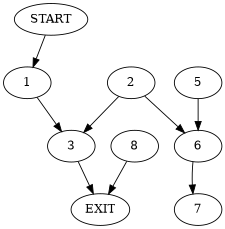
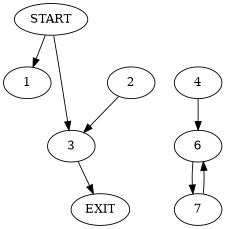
node "5": label "5" -> "4"
edge "1" -> "3": now "START" -> "3"
edge "2" -> "6": now "7" -> "6"
node "8": removed
